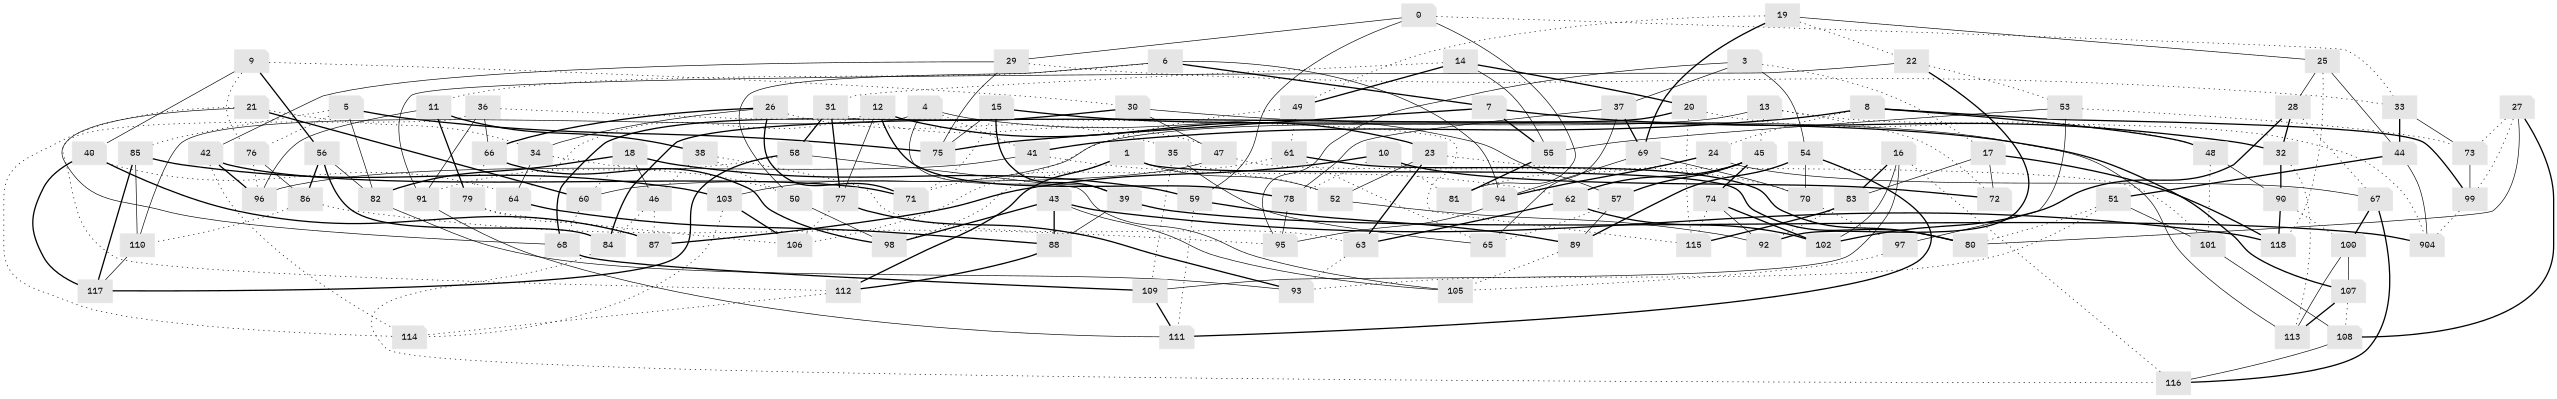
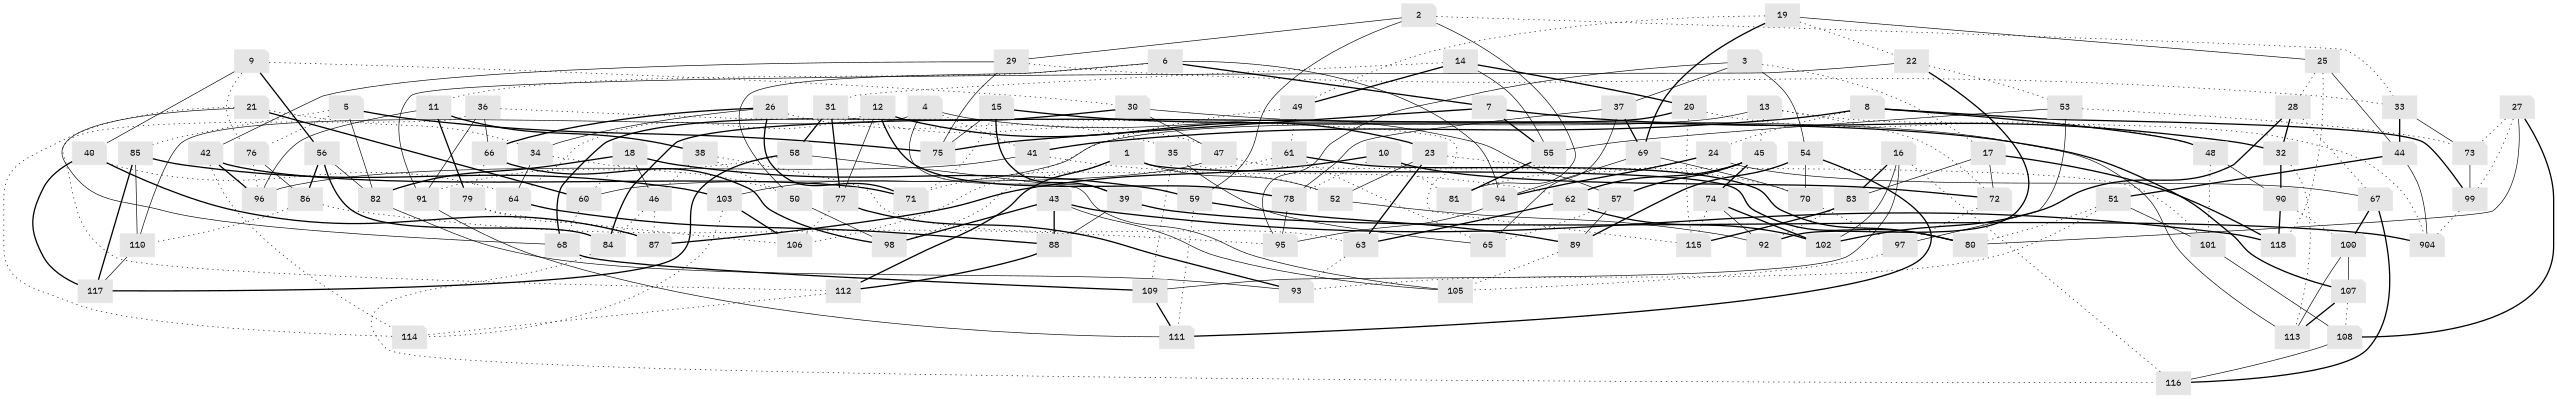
node "0": label "0" -> "2"
edge "25" -- "28": style solid -> dotted
edge "72" -- "97": added
